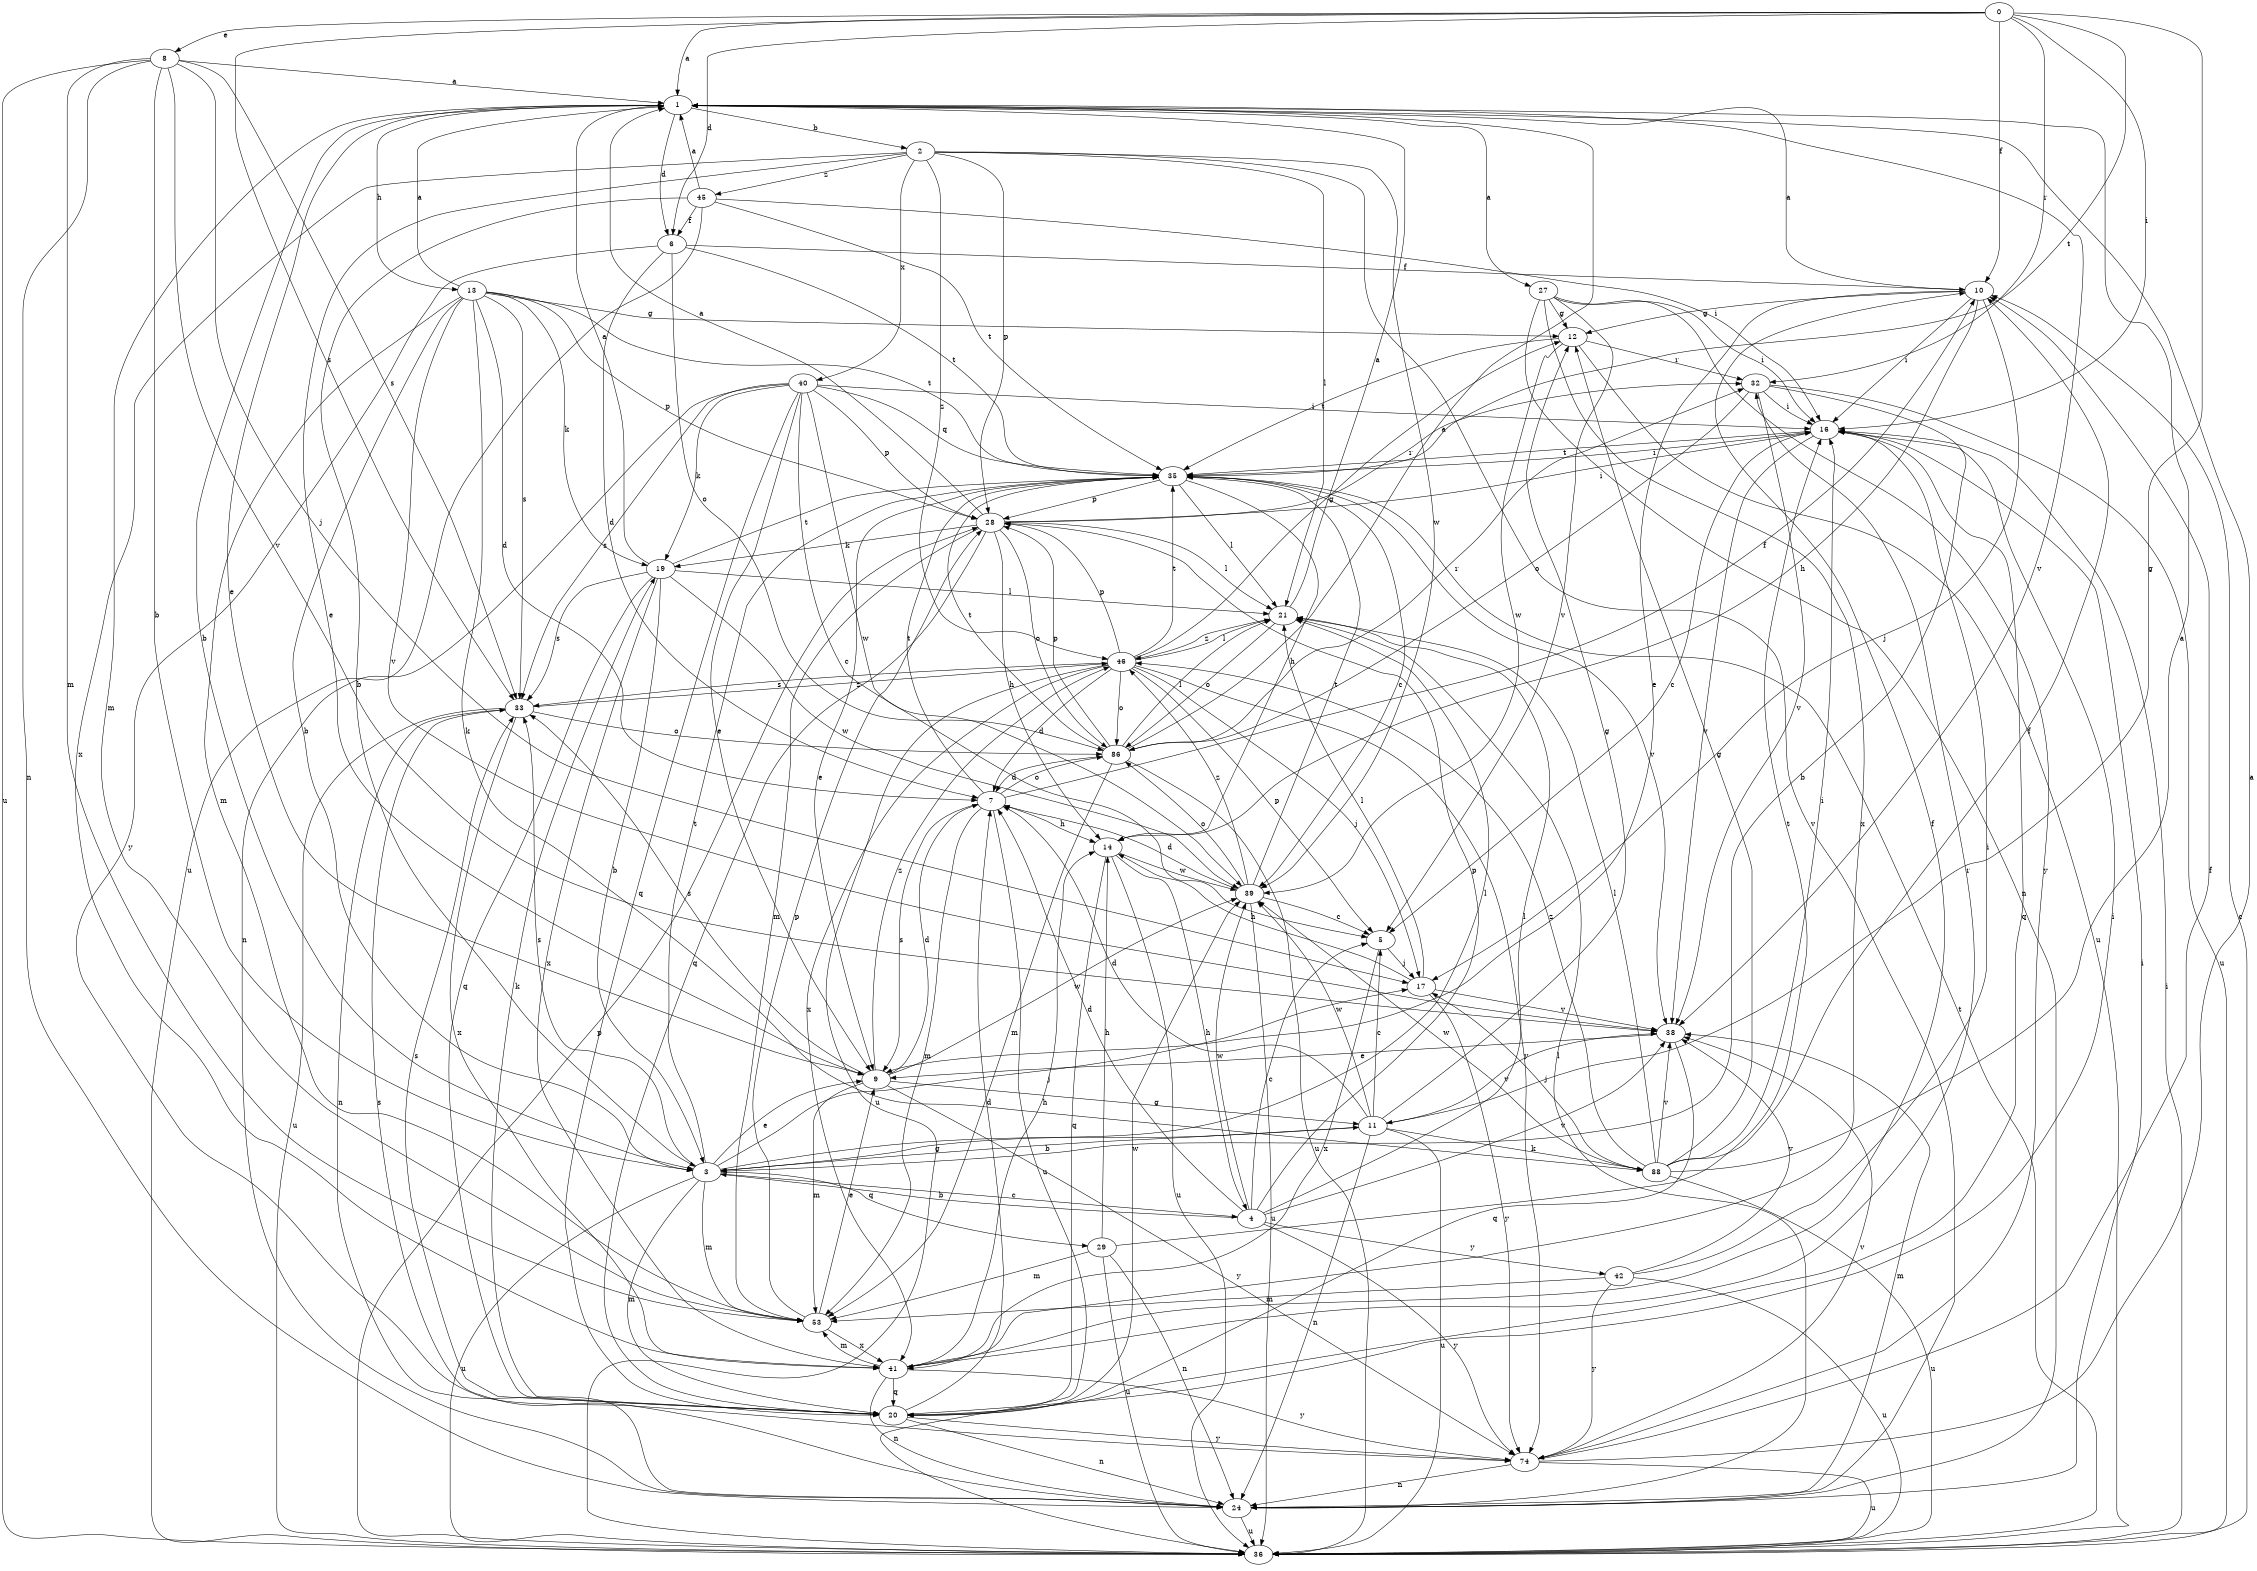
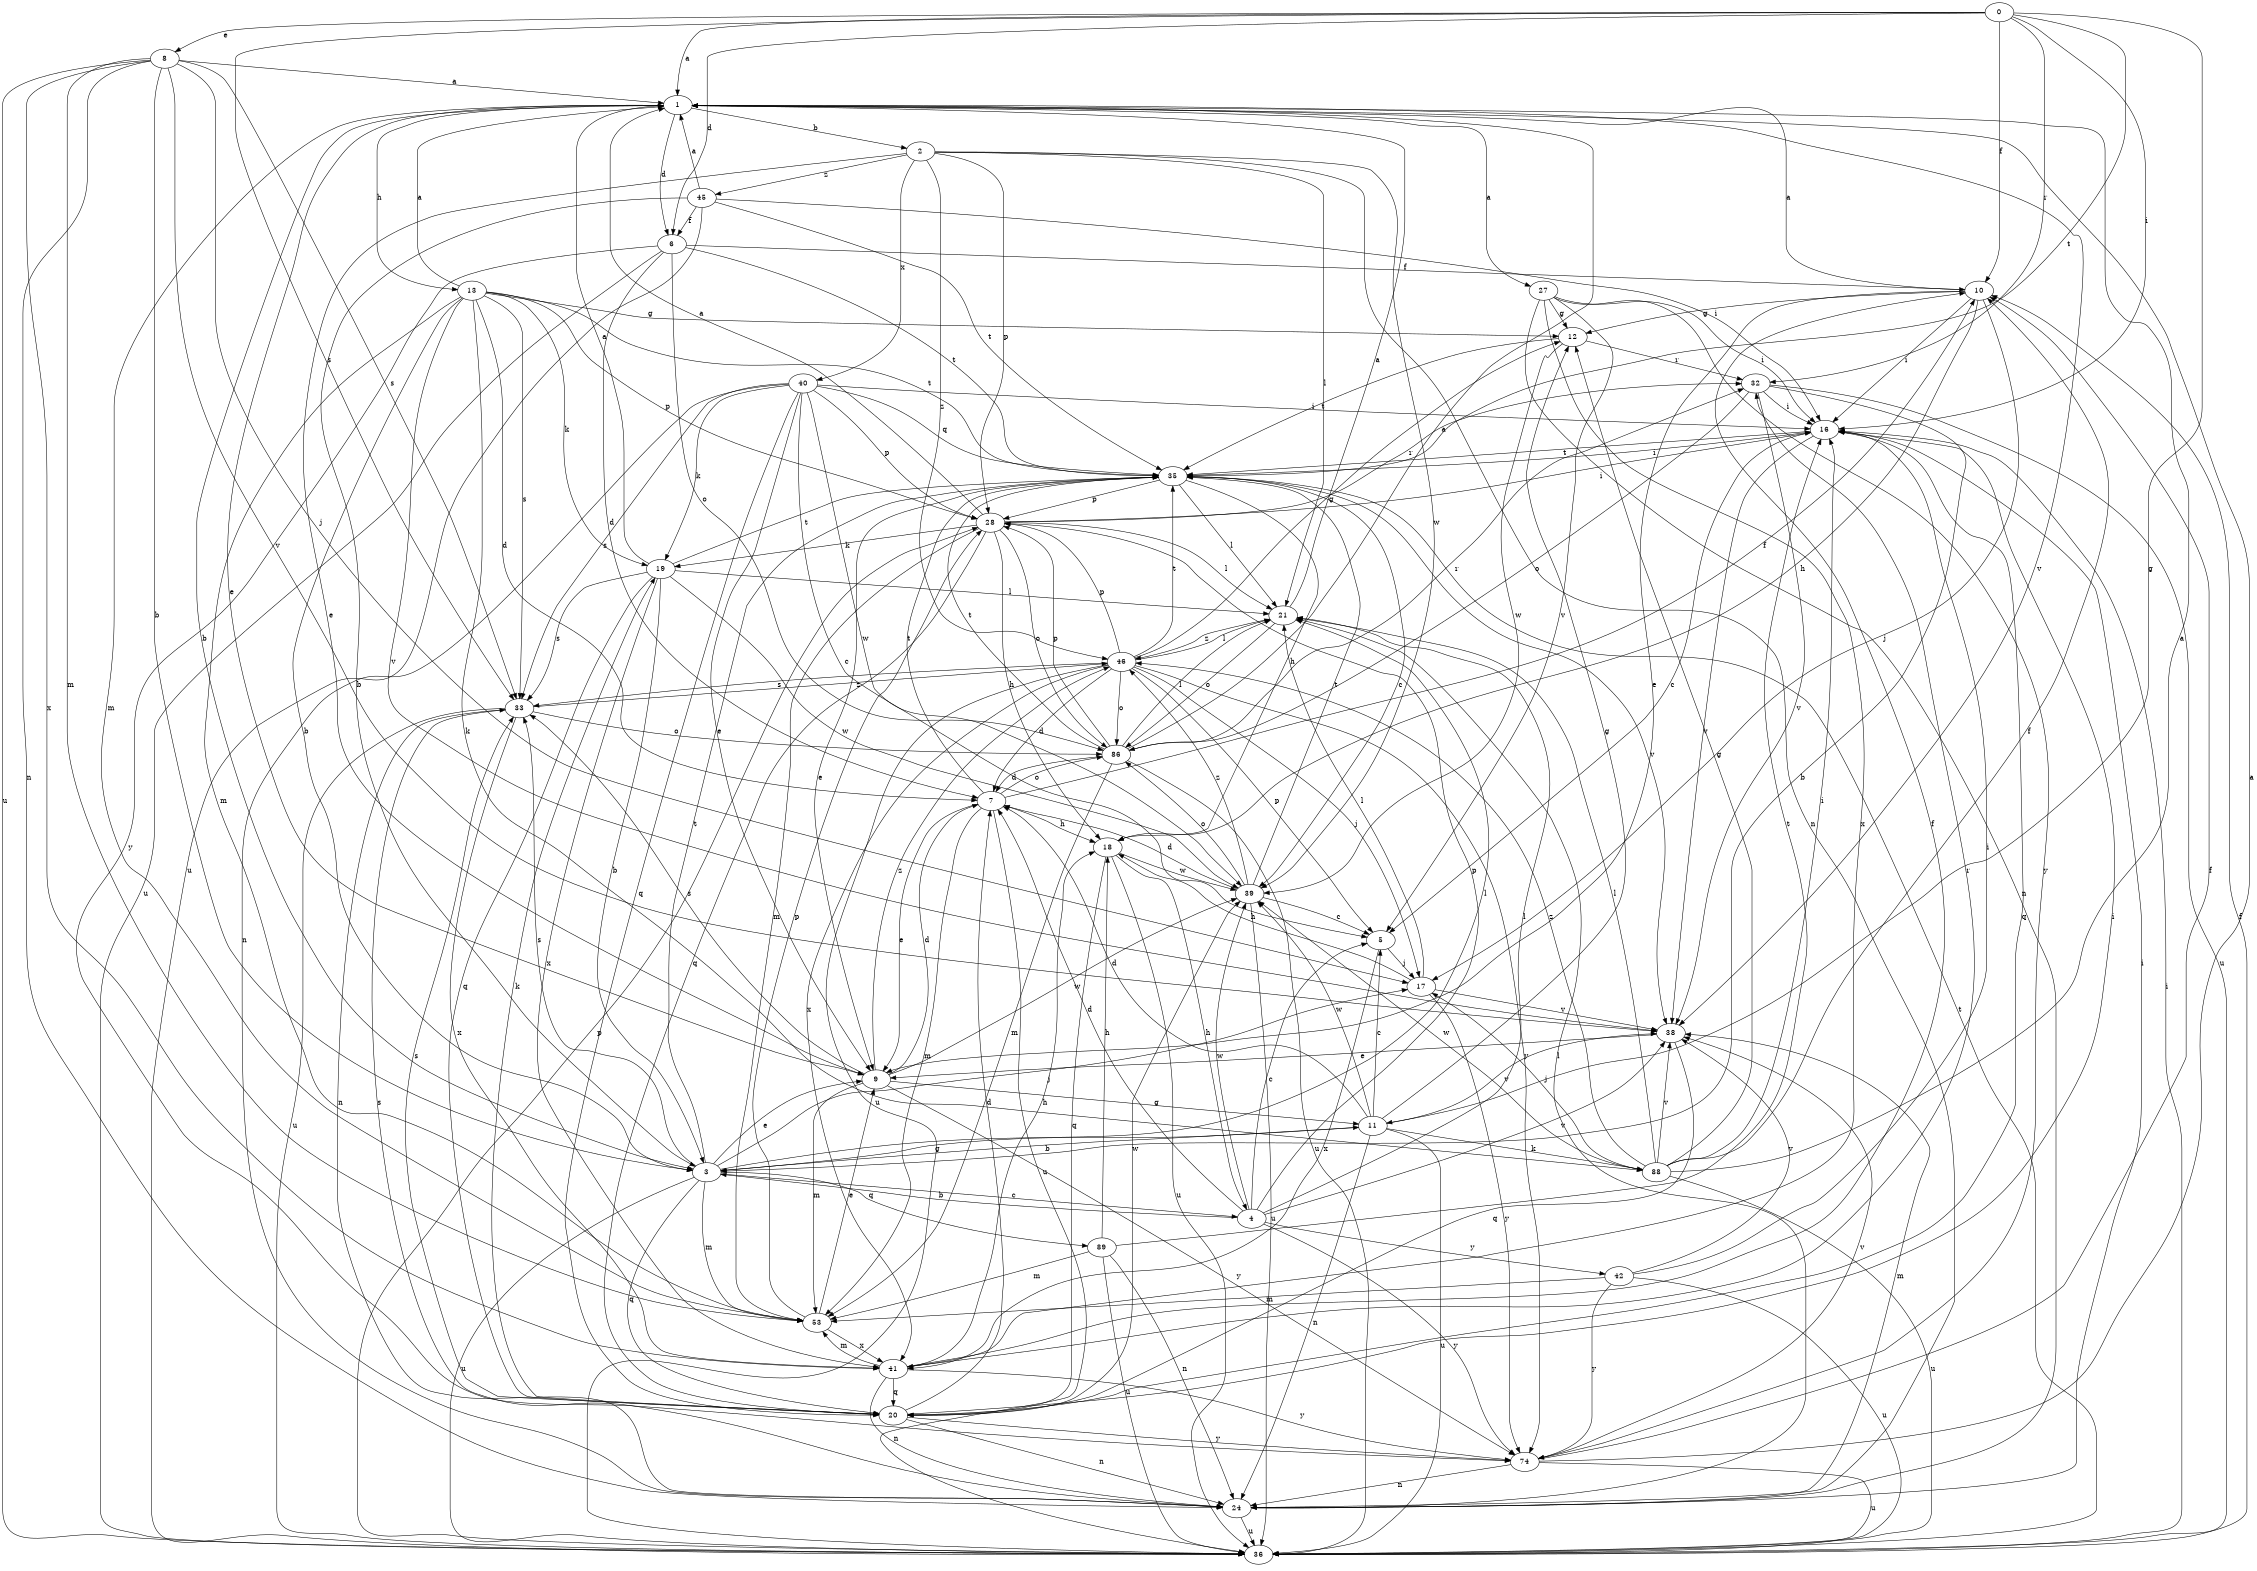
edge "2" -> "41": now "8" -> "41"
edge "2" -> "24": label "v" -> "n"
node "14": label "14" -> "18"
edge "36" -> "10": label "c" -> "f"
edge "7" -> "9": label "s" -> "e"
edge "12" -> "36": now "6" -> "36"
node "29": label "29" -> "89"
edge "3" -> "20": label "m" -> "q"
